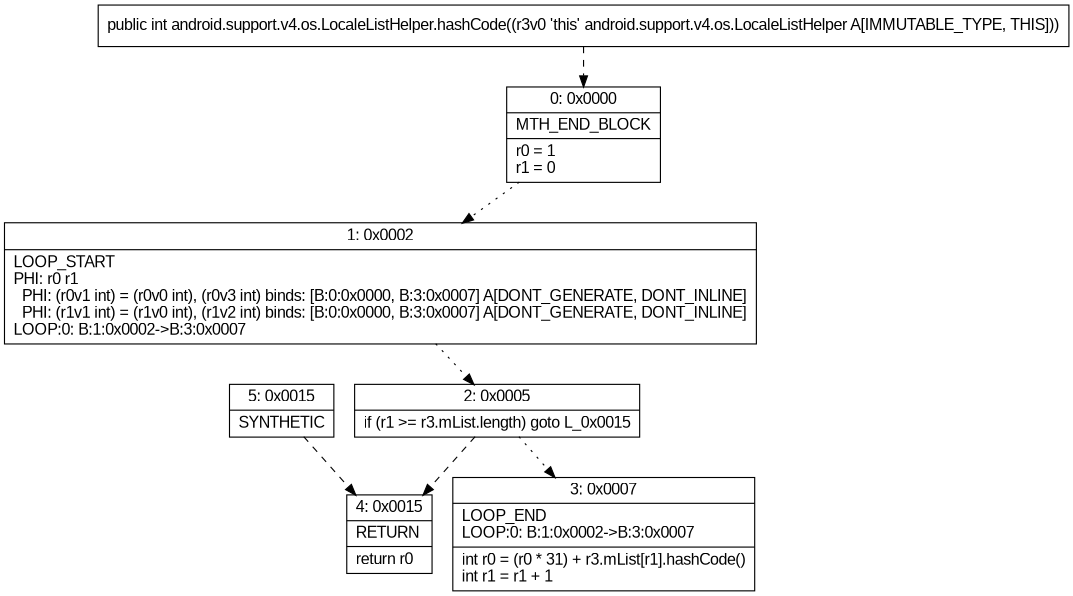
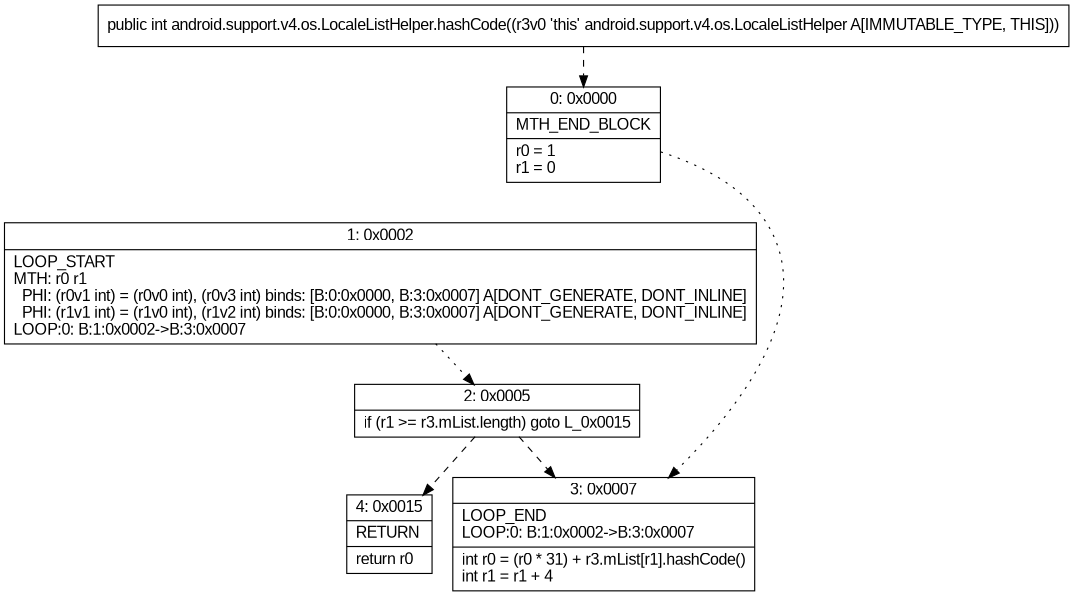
edge "0: 0x0000" -> "1: 0x0002": now "0: 0x0000" -> "3: 0x0007"
node "1: 0x0002": text "PHI: r0 r1" -> "MTH: r0 r1"
node "5: 0x0015": removed
edge "2: 0x0005" -> "3: 0x0007": style dotted -> dashed
node "3: 0x0007": text "int r1 = r1 + 1" -> "int r1 = r1 + 4"
